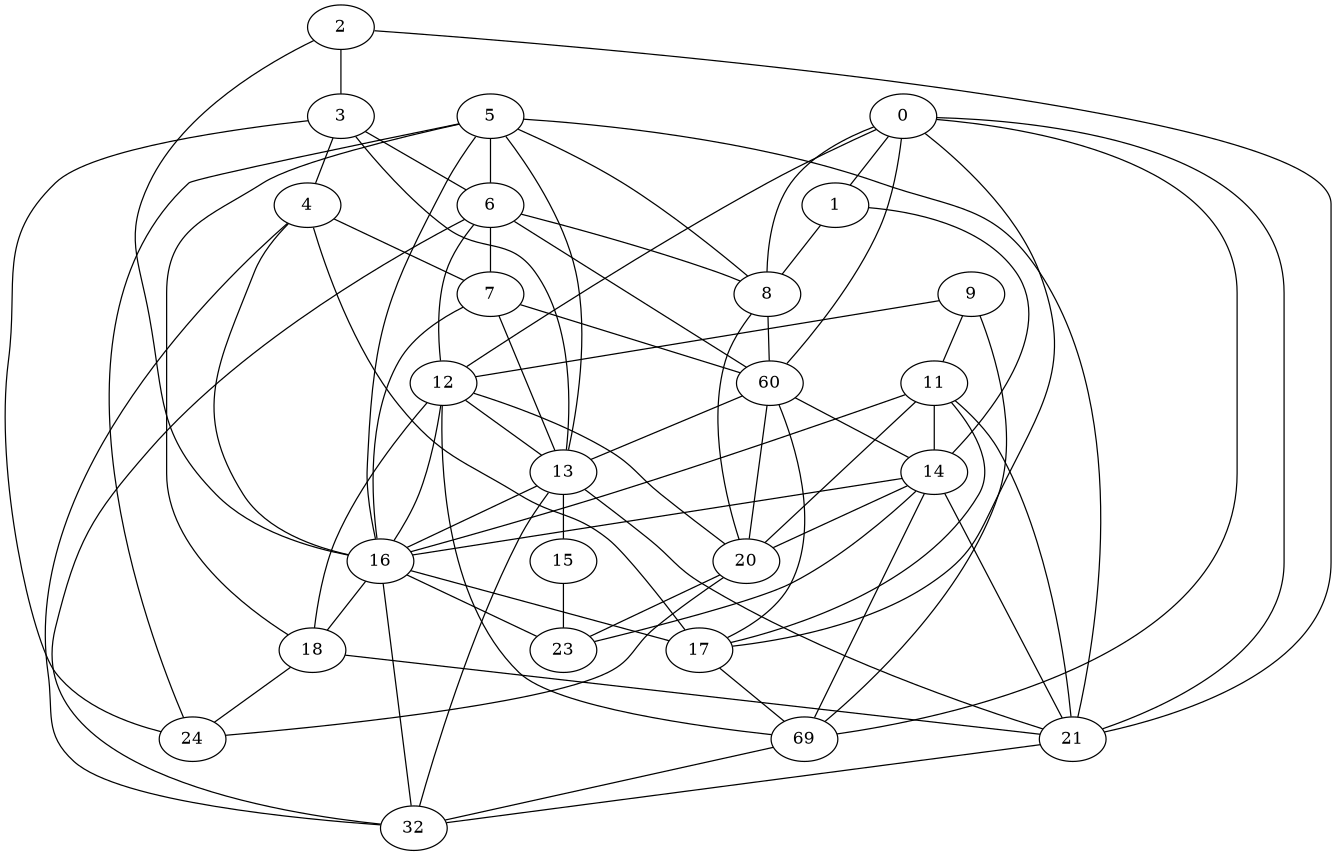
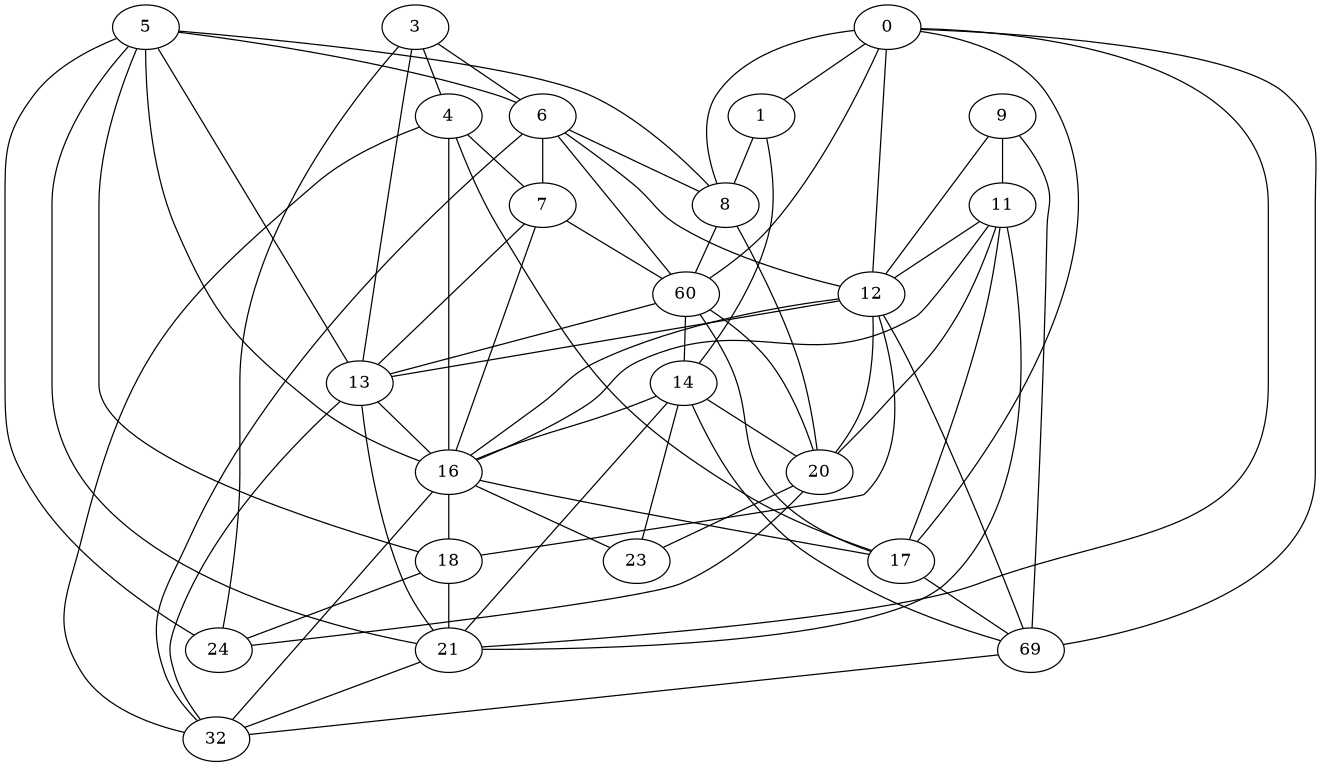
node "2": removed
edge "11" -- "14": now "11" -- "12"
node "15": removed
